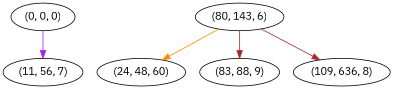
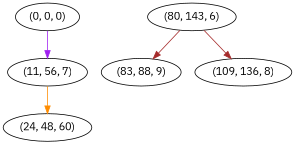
edge "(80, 143, 6)" -> "(24, 48, 60)": now "(11, 56, 7)" -> "(24, 48, 60)"
node "(109, 636, 8)": label "(109, 636, 8)" -> "(109, 136, 8)"
